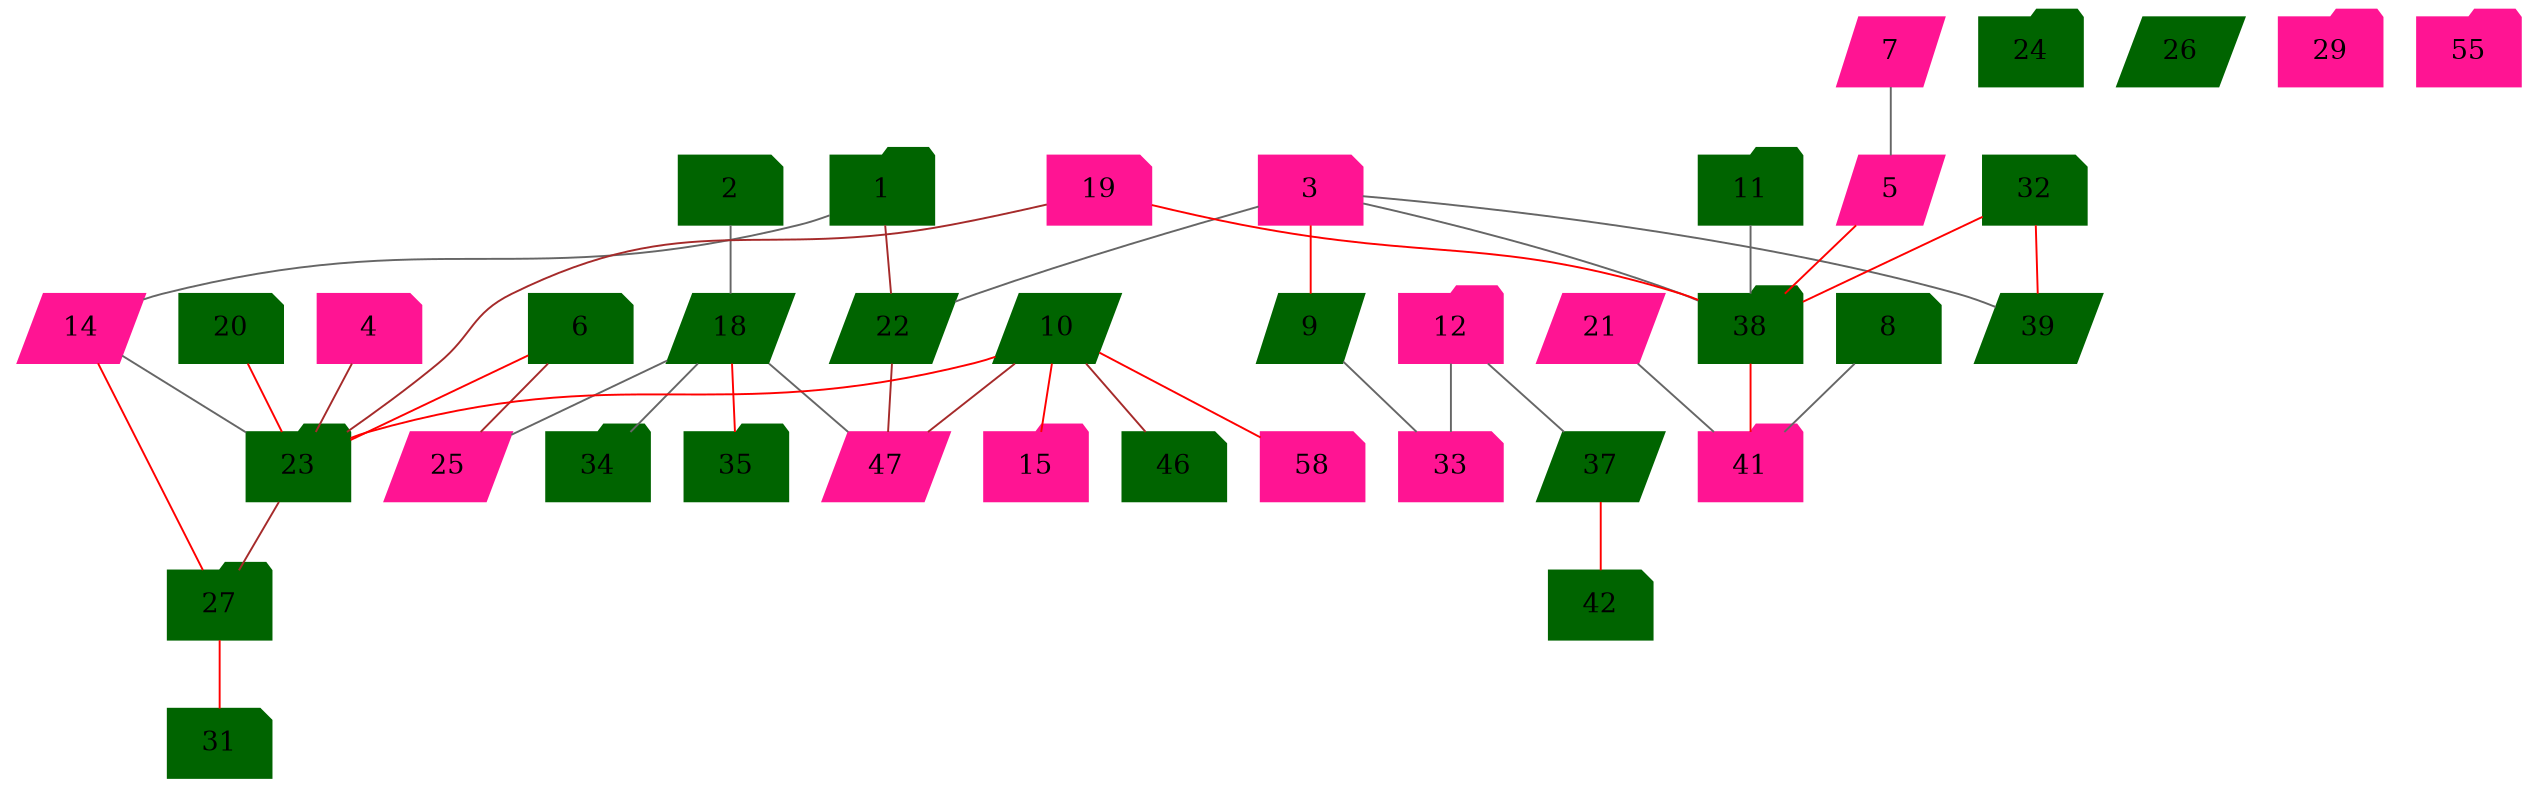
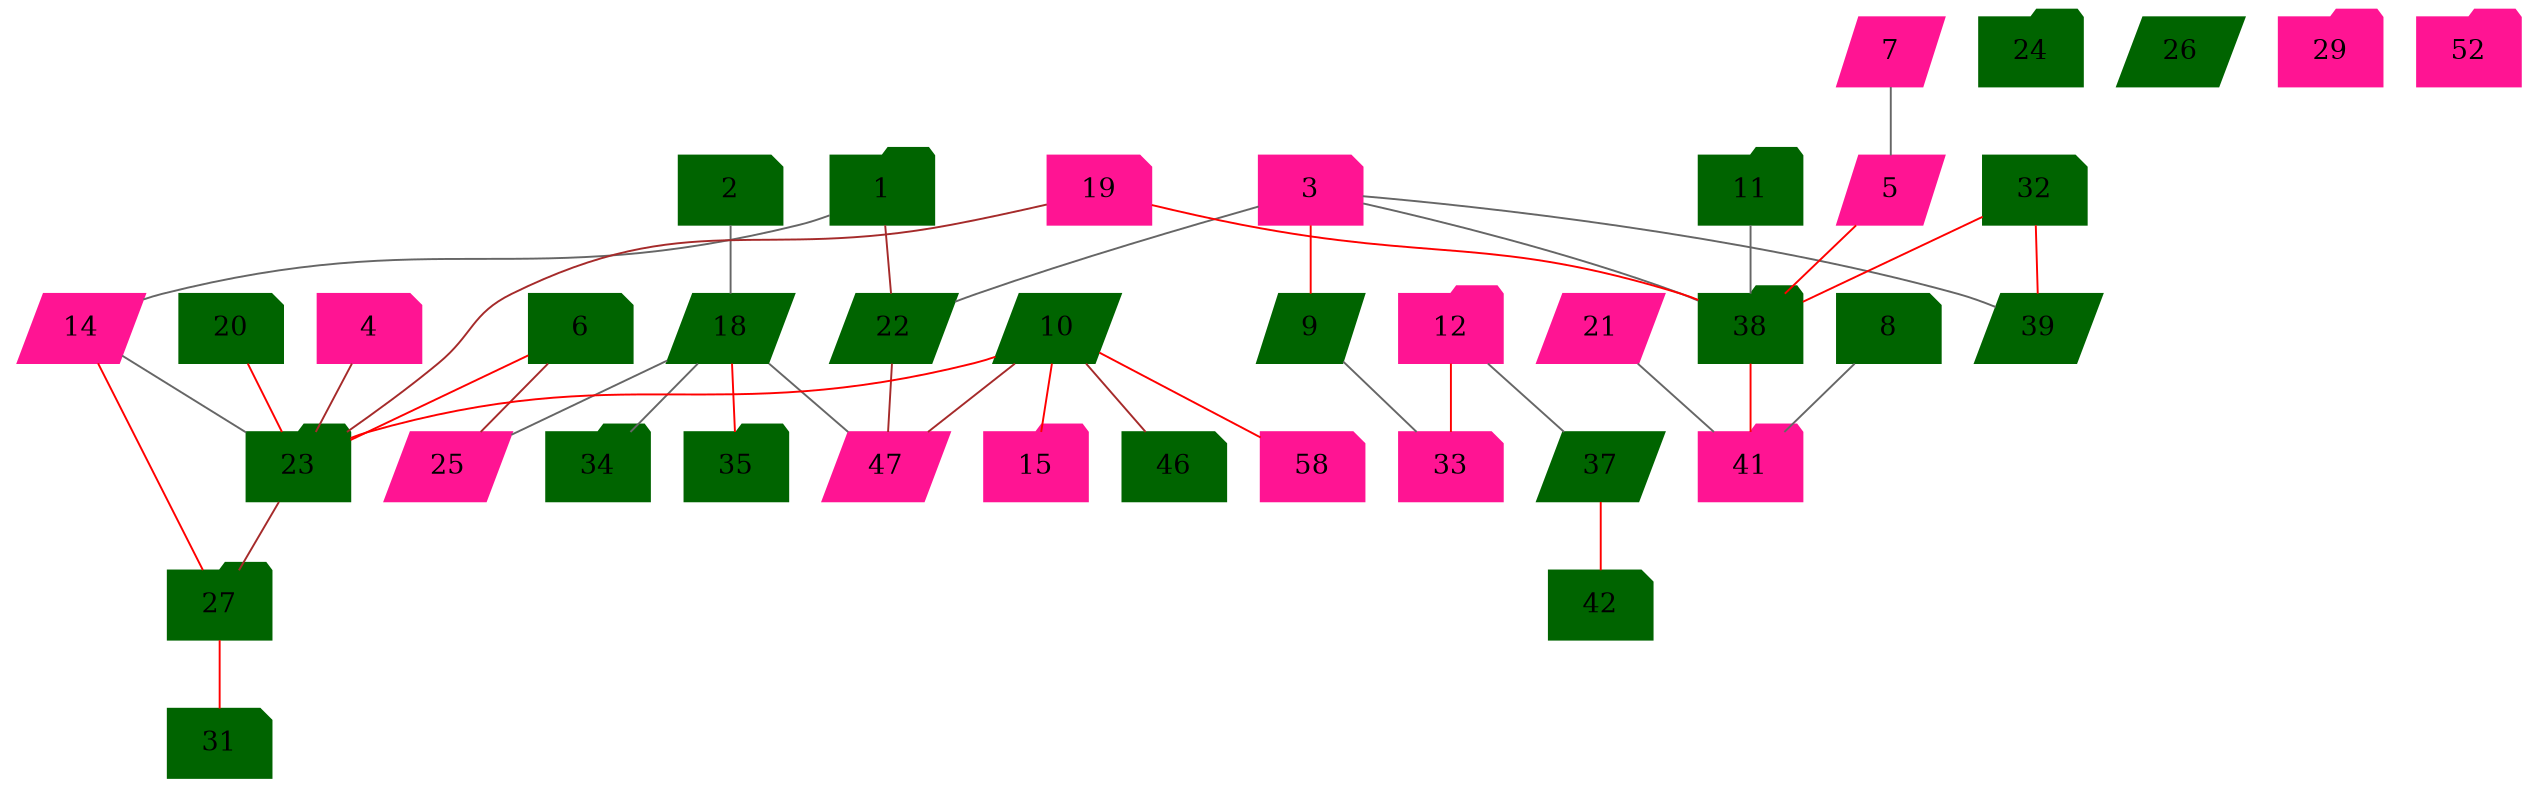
node "55": label "55" -> "52"
edge "12" -- "33": color gray40 -> red
